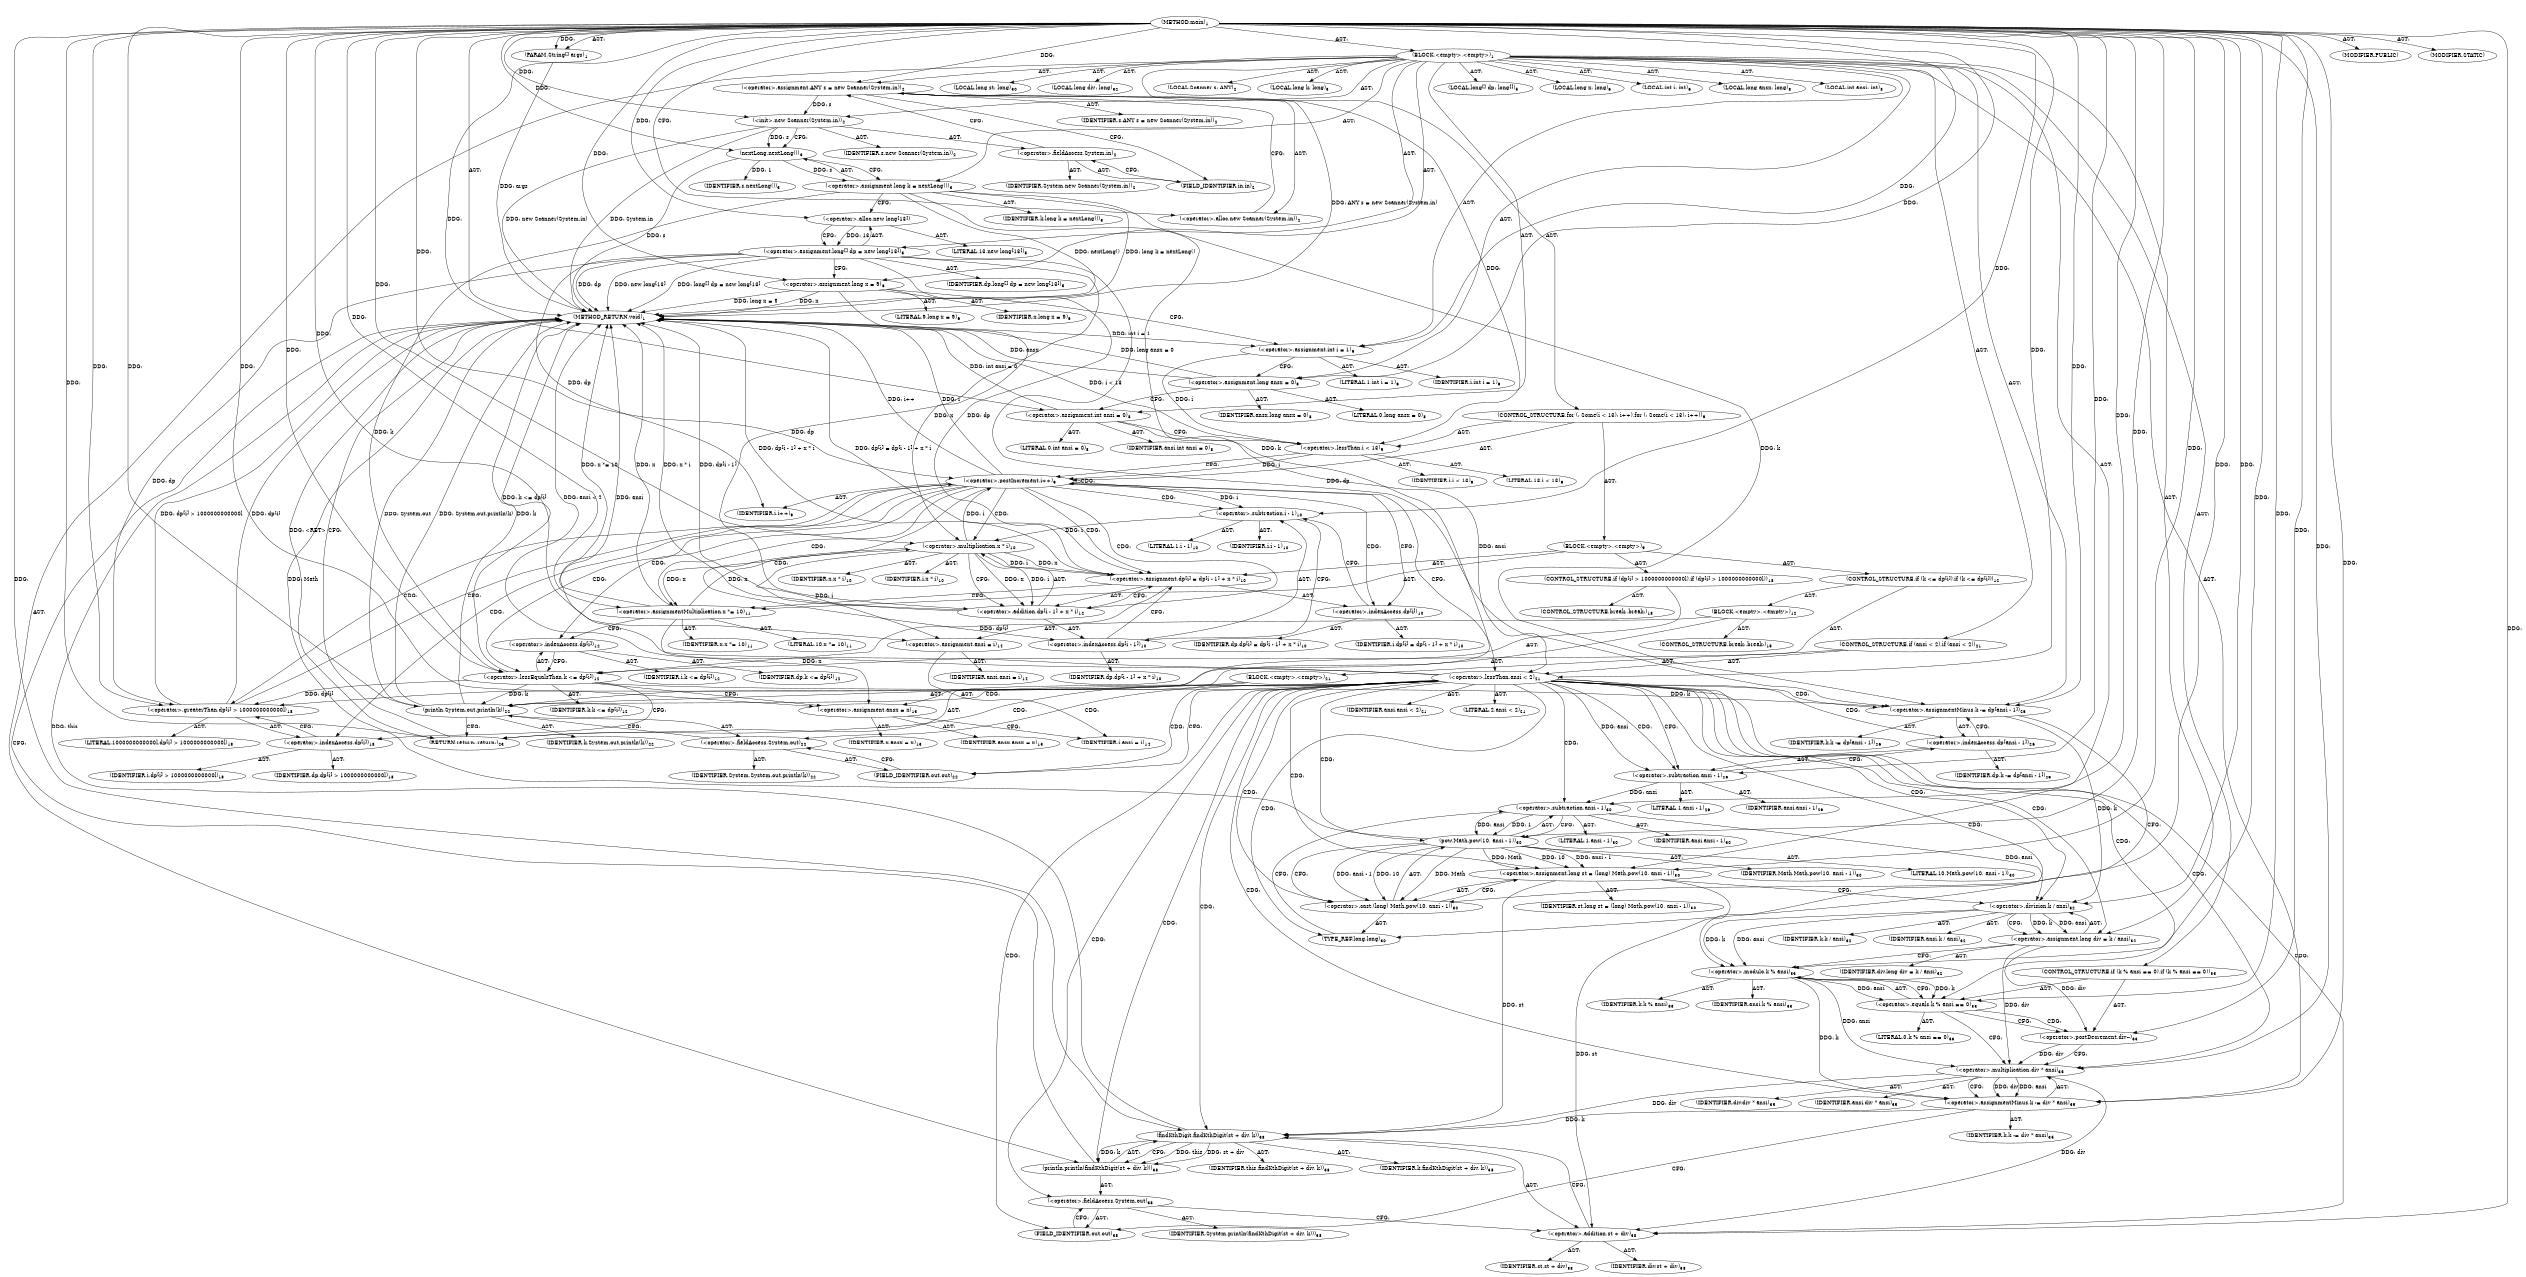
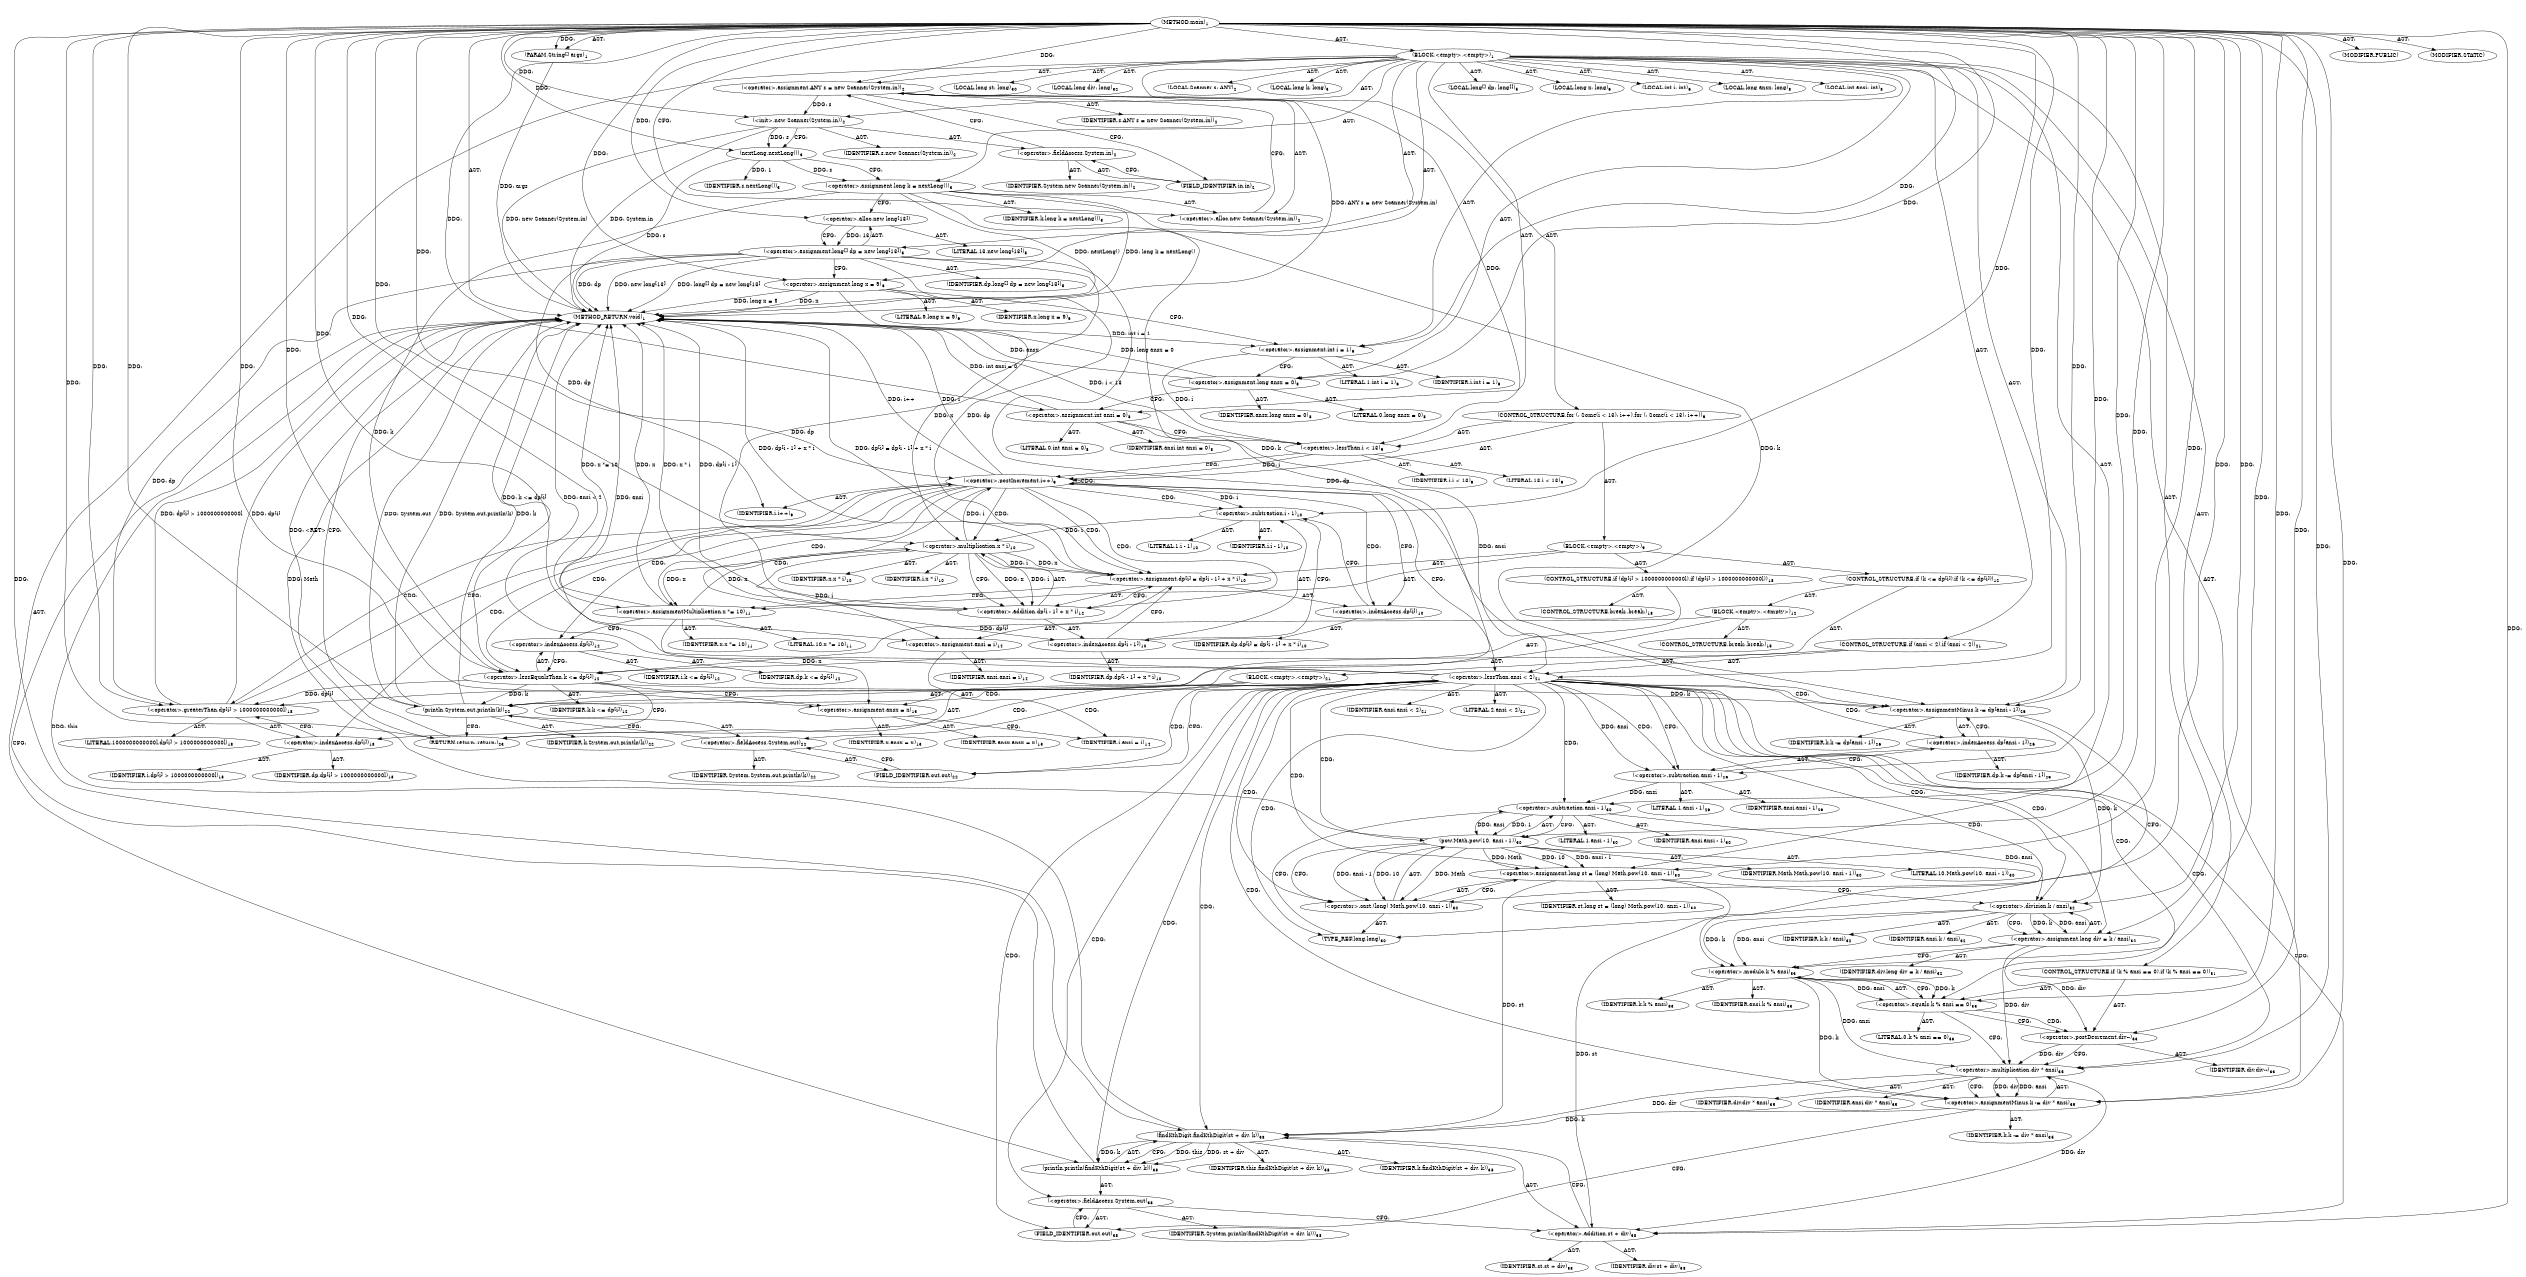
edge "(<operator>.assignment,long k = nextLong())" -> "(nextLong,nextLong())": now "(<operator>.assignment,long k = nextLong())" -> "(<operator>.alloc,new Scanner(System.in))"
node "(IDENTIFIER,i,dp[i] = dp[i - 1] + x * i)": removed
node "(CONTROL_STRUCTURE,if (k % ansi == 0),if (k % ansi == 0))": text "33" -> "31"
node "(IDENTIFIER,div,div--)": added
